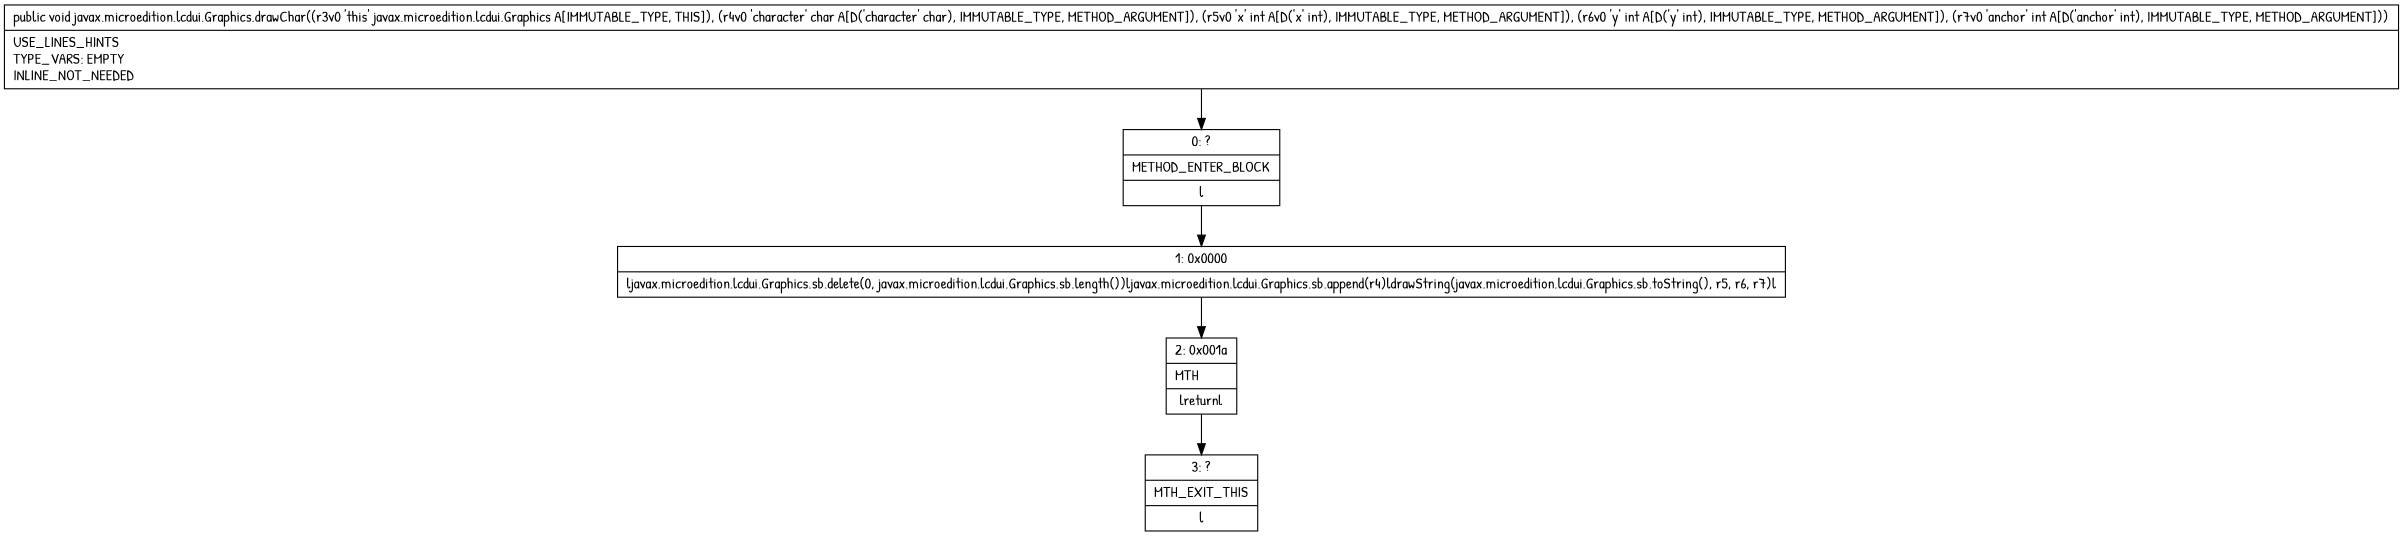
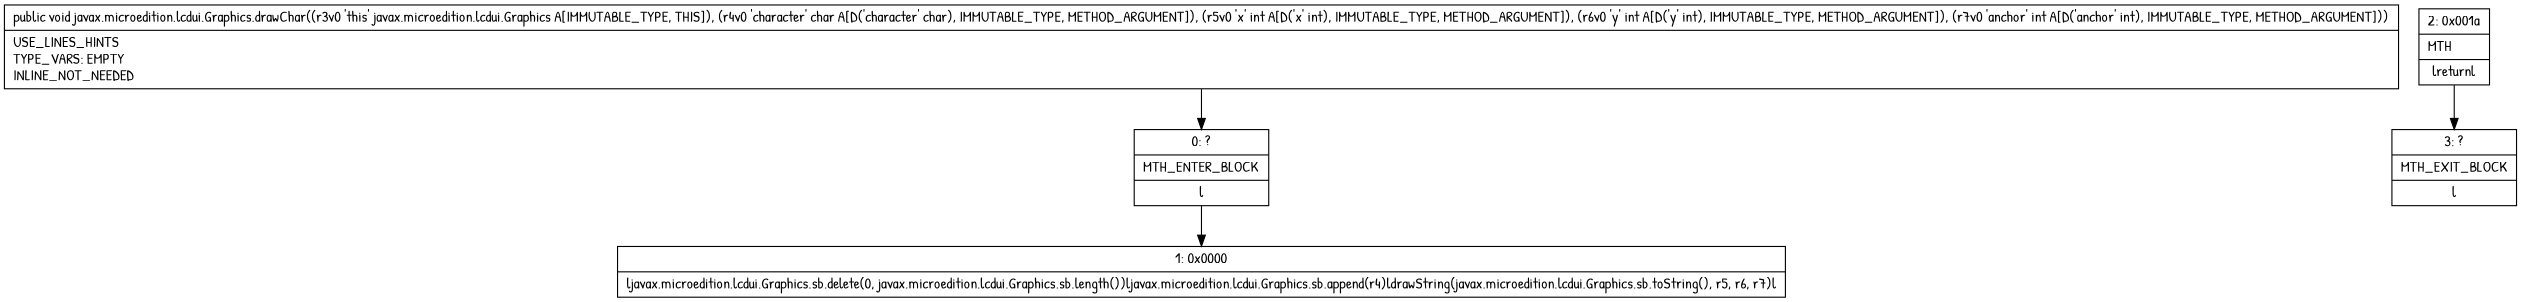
node "0: ?": text "METHOD_ENTER_BLOCK" -> "MTH_ENTER_BLOCK"
edge "1: 0x0000" -> "2: 0x001a": removed
node "3: ?": text "MTH_EXIT_THIS" -> "MTH_EXIT_BLOCK"
